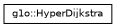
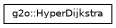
node "g1o::HyperDijkstra": label "g1o::HyperDijkstra" -> "g2o::HyperDijkstra"
